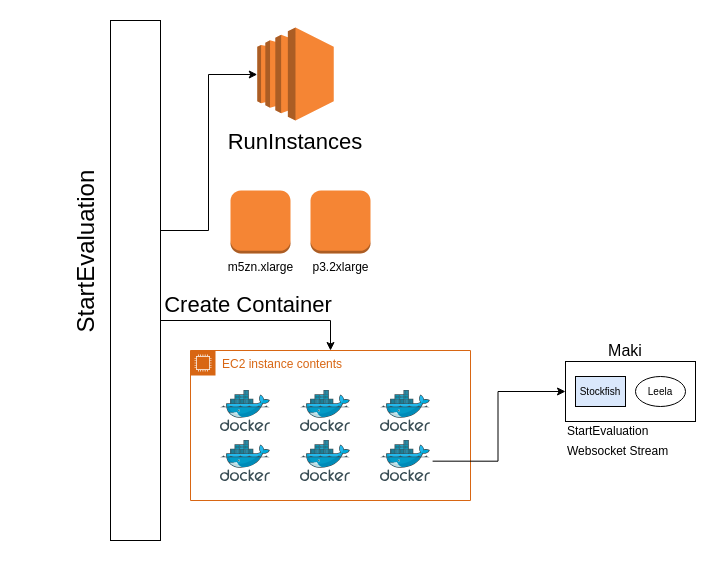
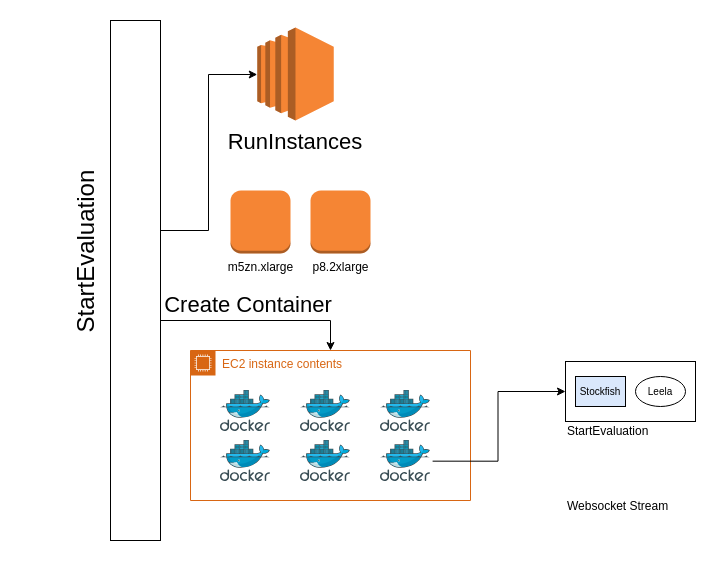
node "p3.2xlarge": label "p3.2xlarge" -> "p8.2xlarge"
node "Maki": removed
node "Websocket Stream": moved (631, 451) -> (631, 506)
